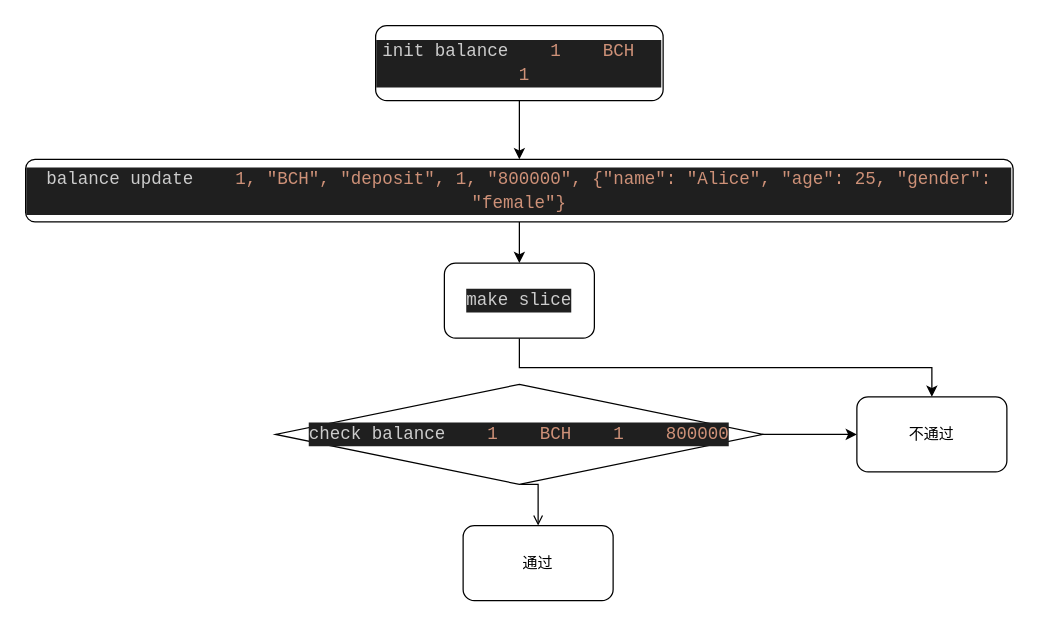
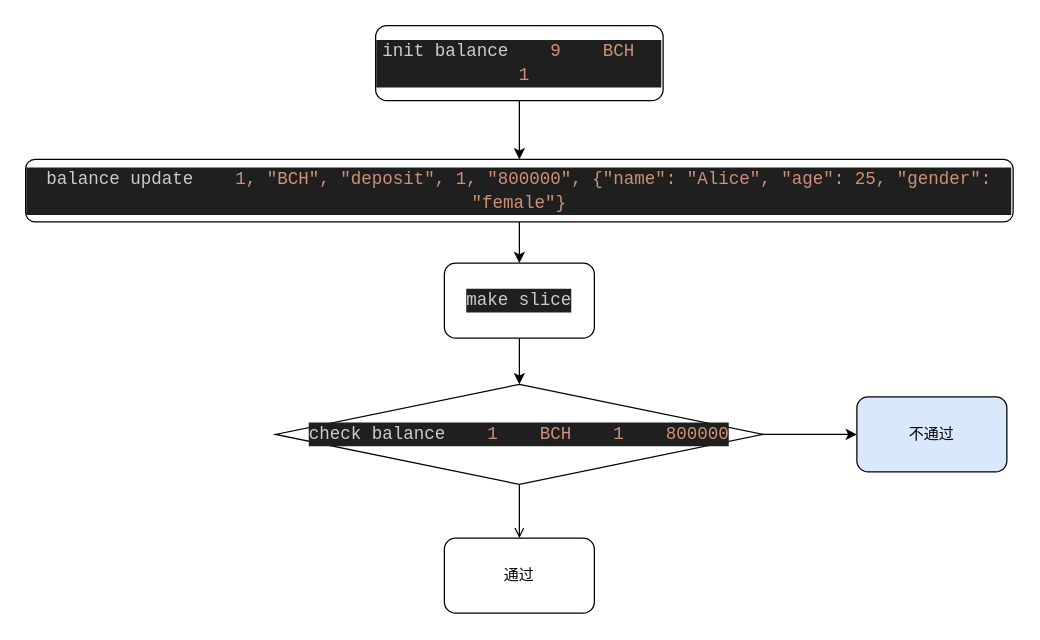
node "init balance 1 BCH 1": label "init balance 1 BCH 1" -> "init balance 9 BCH 1"
edge "make slice" -> "不通过": now "make slice" -> "check balance 1 BCH 1 800000"
node "不通过": fillcolor #ffffff -> #dae8fc
node "通过": moved (538, 563) -> (519, 576)
